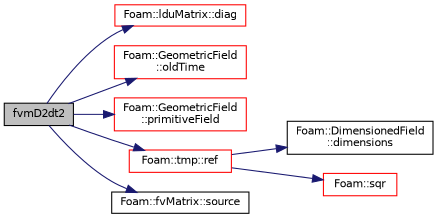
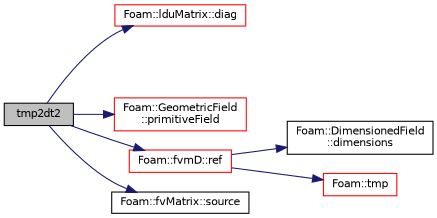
node "Foam::GeometricField ::oldTime": removed
node "fvmD2dt2": label "fvmD2dt2" -> "tmp2dt2"
node "Foam::tmp::ref": label "Foam::tmp::ref" -> "Foam::fvmD::ref"
node "Foam::sqr": label "Foam::sqr" -> "Foam::tmp"
